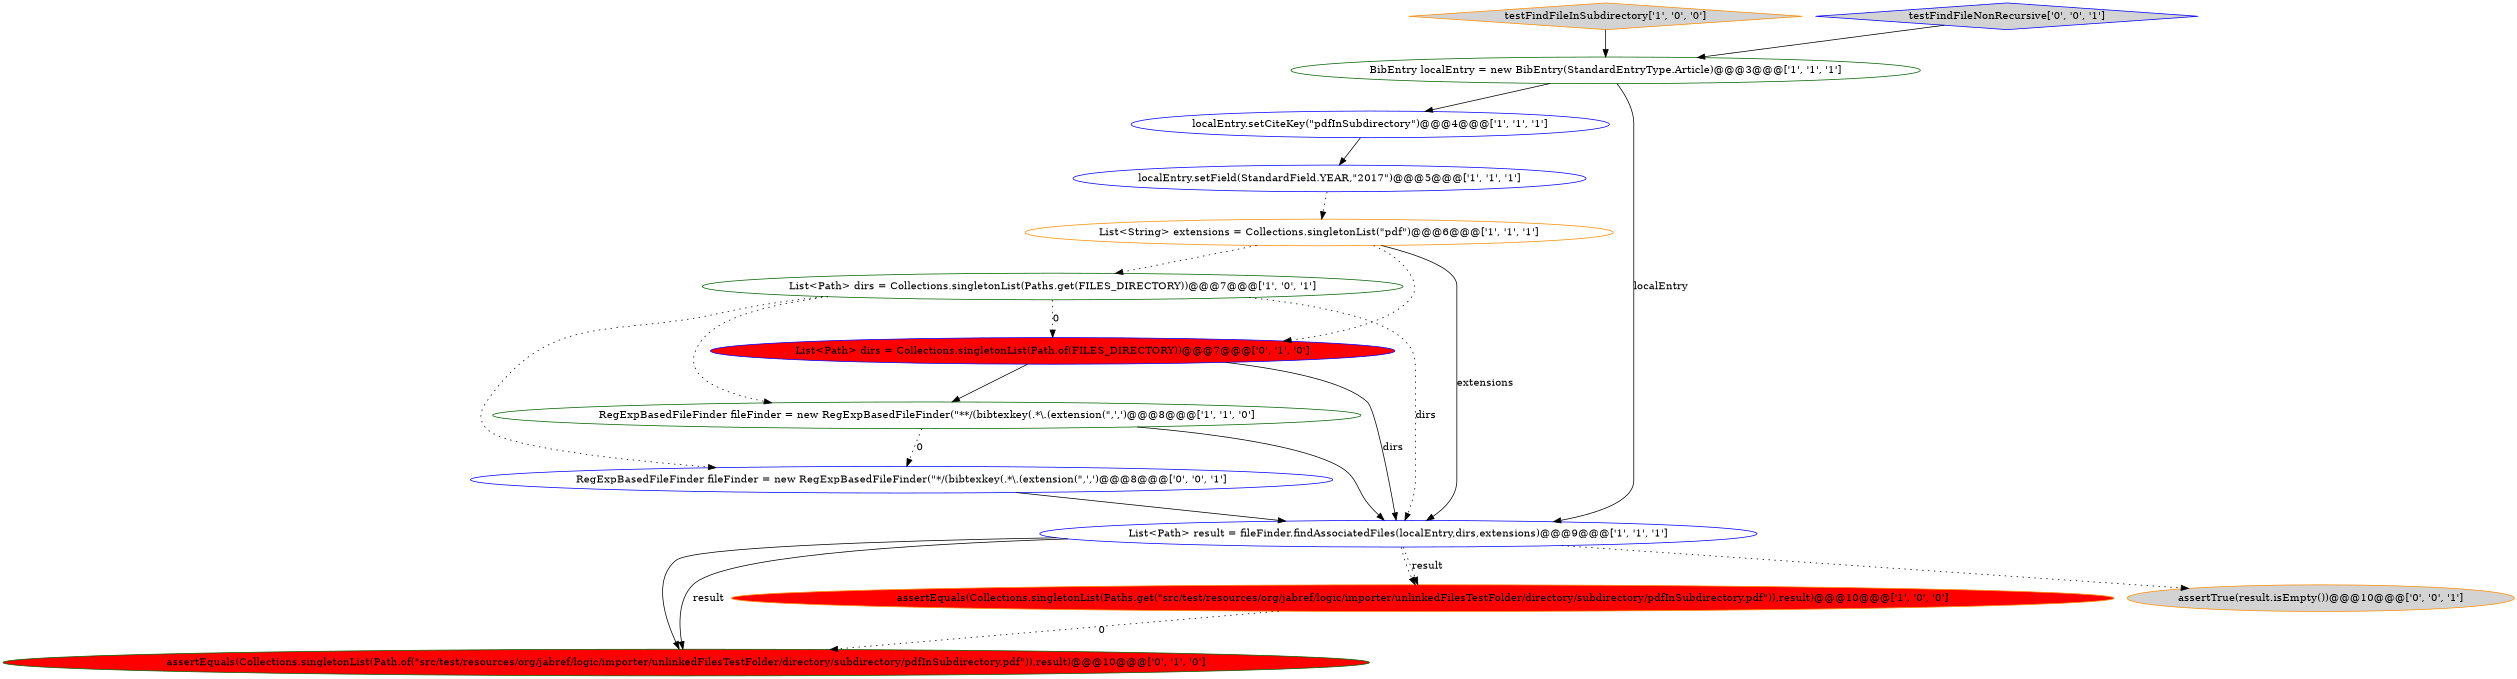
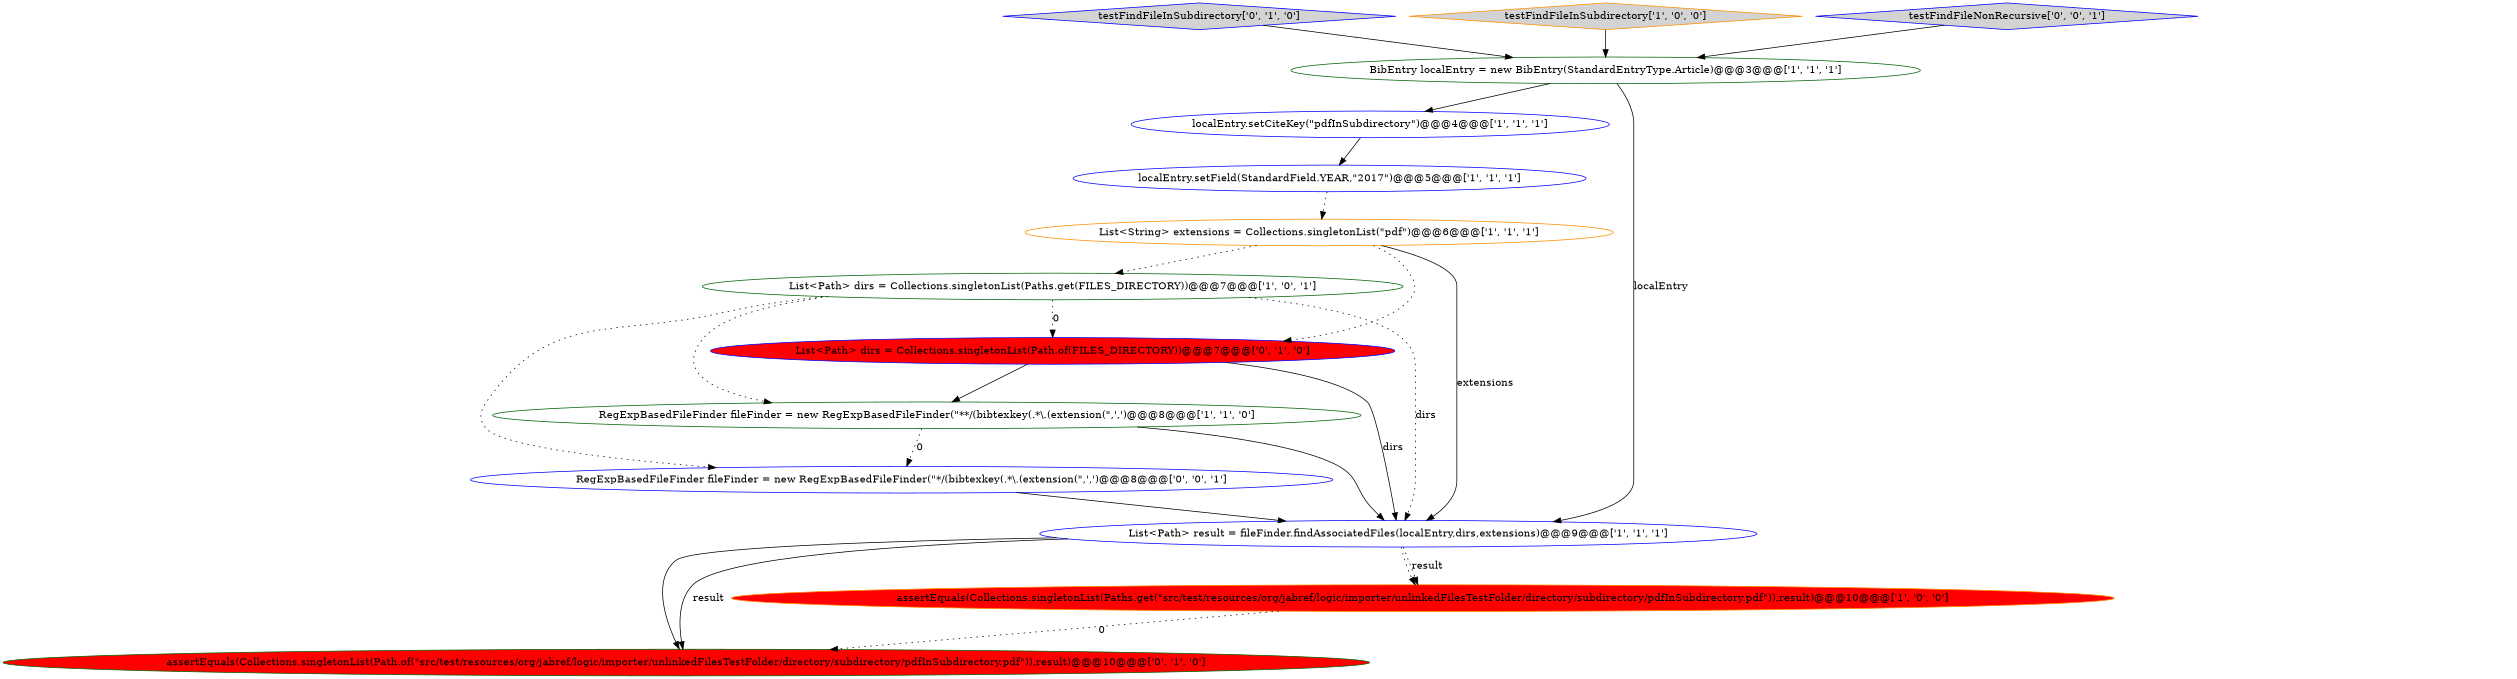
node "testFindFileInSubdirectory['0', '1', '0']": added
node "assertTrue(result.isEmpty())@@@10@@@['0', '0', '1']": removed
